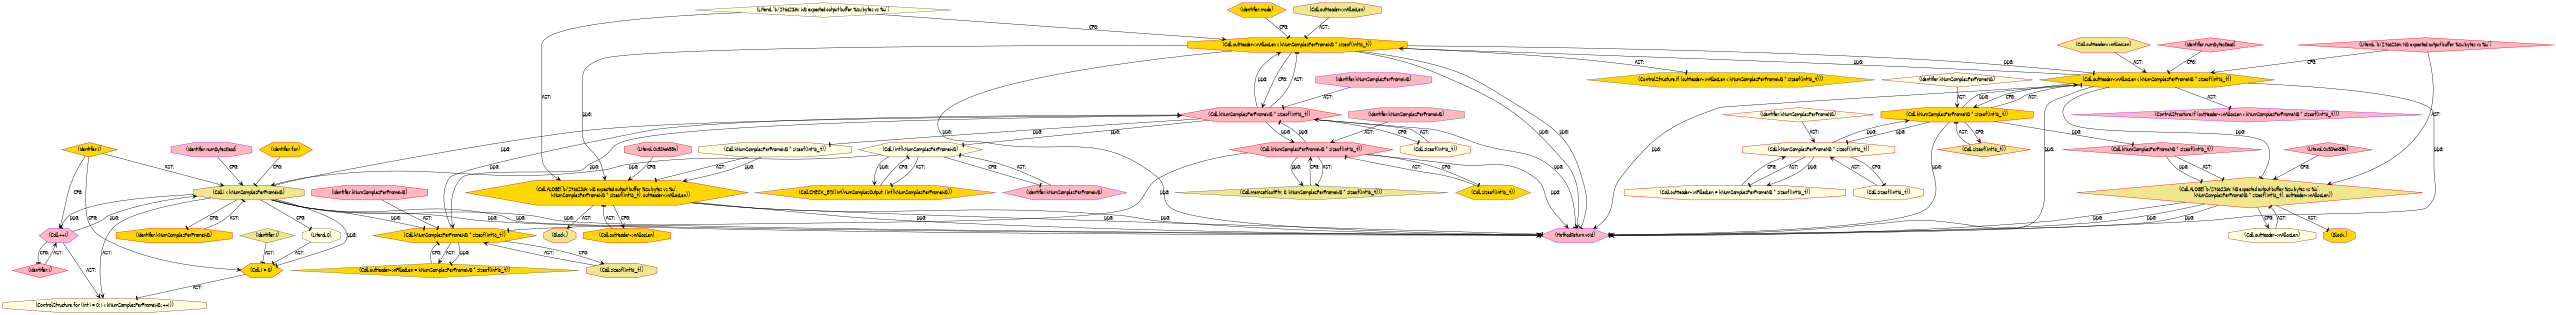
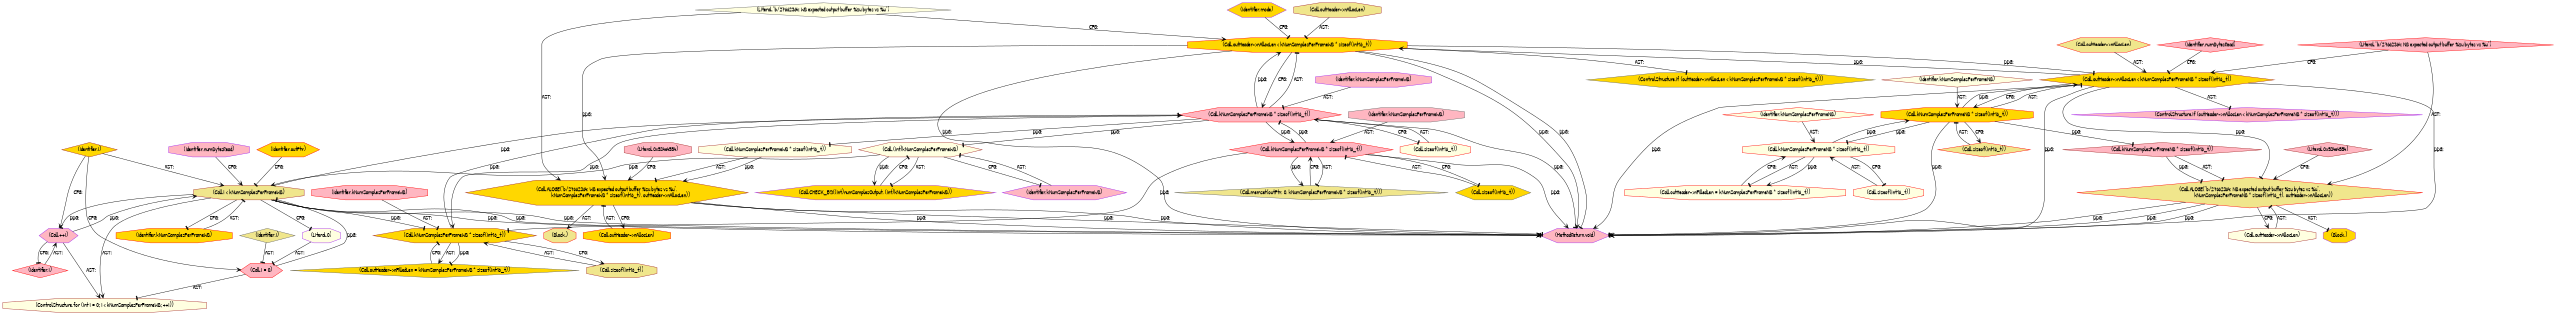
node "(Identifier,for)": label "(Identifier,for)" -> "(Identifier,outPtr)"
edge "(Call,i < kNumSamplesPerFrameWB)" -> "(Call,i = 0)": reversed
node "(Literal,0)": color gray40 -> purple
node "(Call,i = 0)": fillcolor gold -> lightpink
